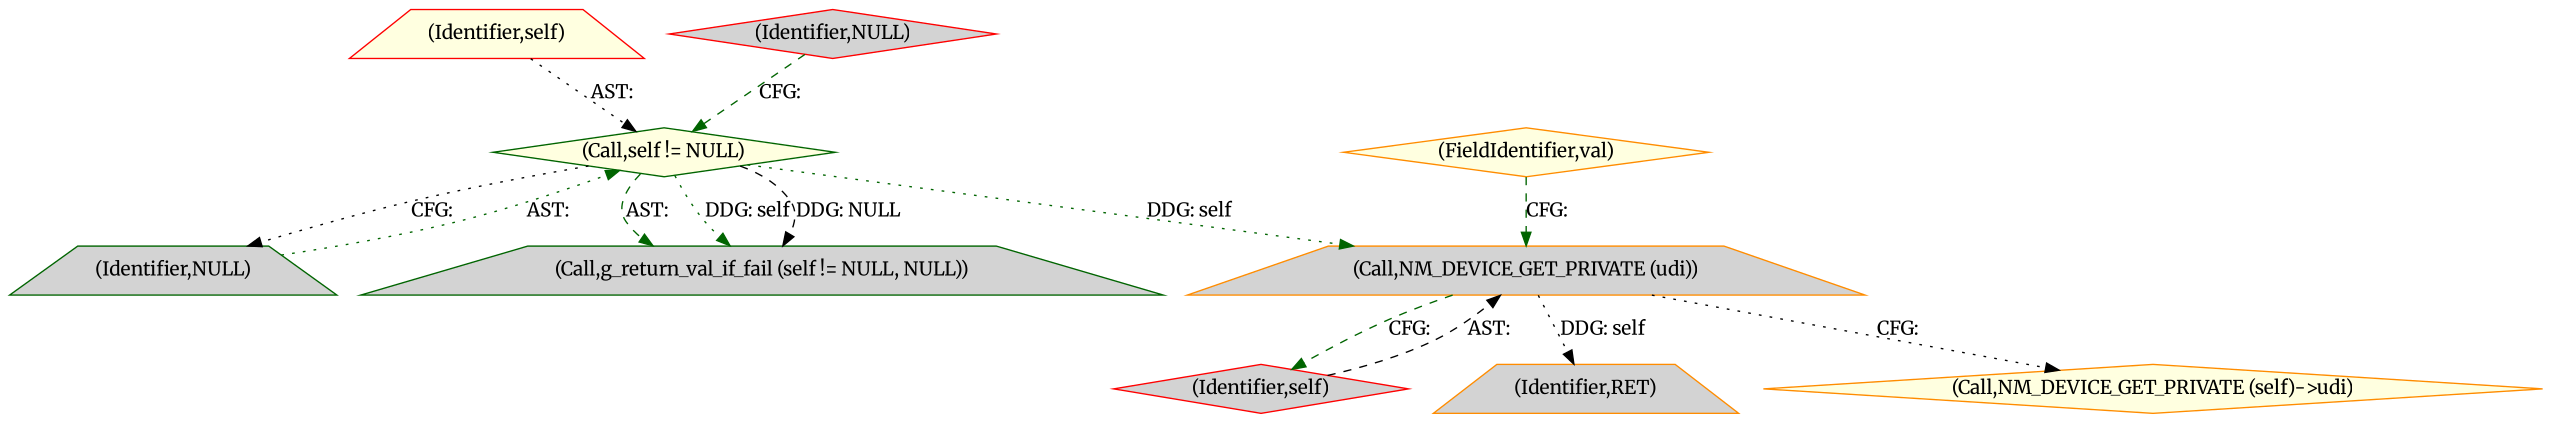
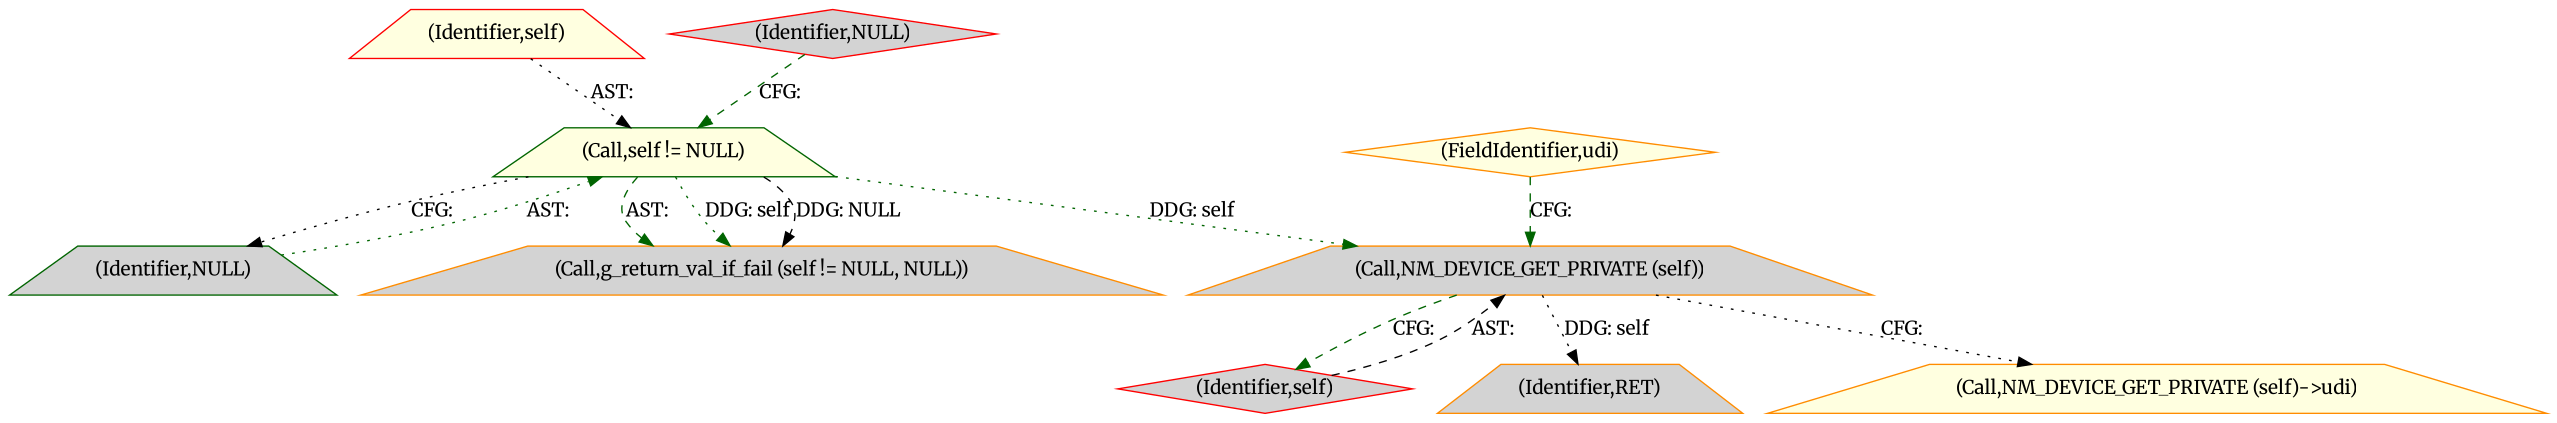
node "(Call,self != NULL)": shape diamond -> trapezium
node "(FieldIdentifier,val)": label "(FieldIdentifier,val)" -> "(FieldIdentifier,udi)"
node "(Call,g_return_val_if_fail (self != NULL, NULL))": color darkgreen -> darkorange
node "(Call,NM_DEVICE_GET_PRIVATE (udi))": label "(Call,NM_DEVICE_GET_PRIVATE (udi))" -> "(Call,NM_DEVICE_GET_PRIVATE (self))"
node "(Call,NM_DEVICE_GET_PRIVATE (self)->udi)": shape diamond -> trapezium
